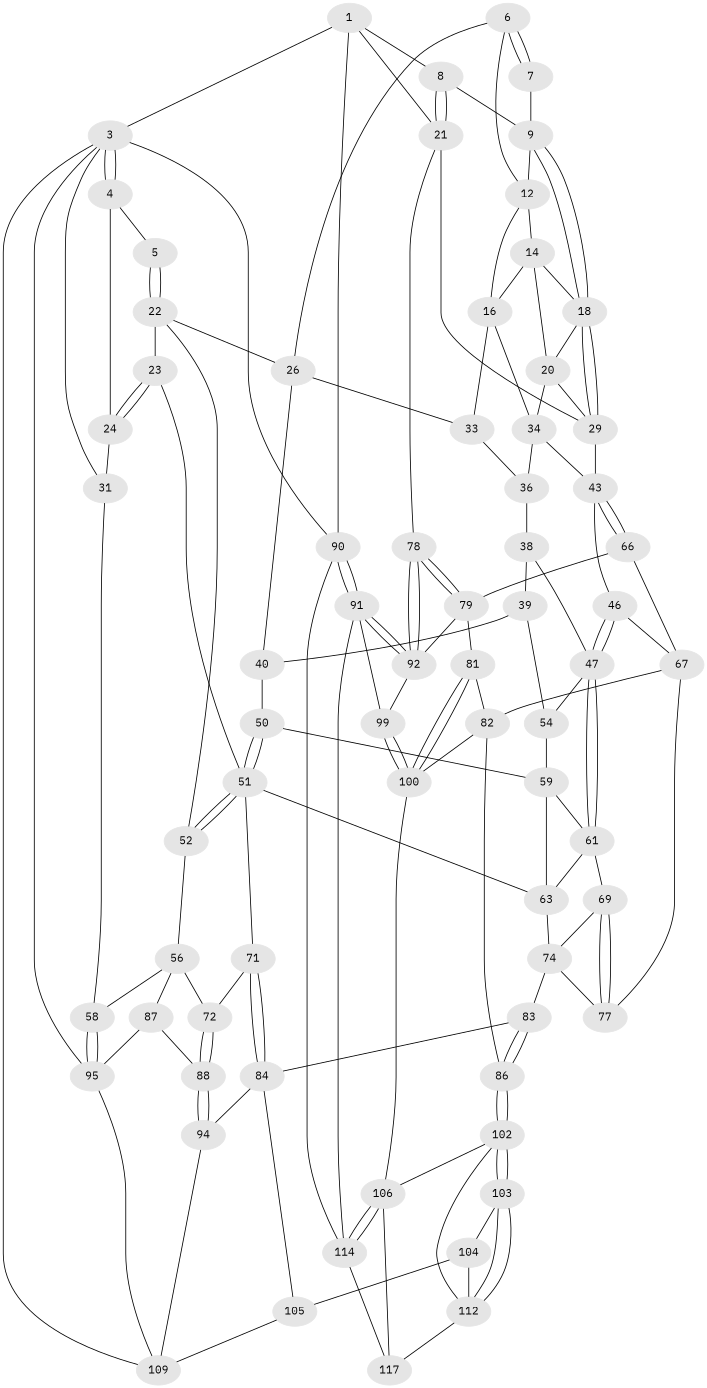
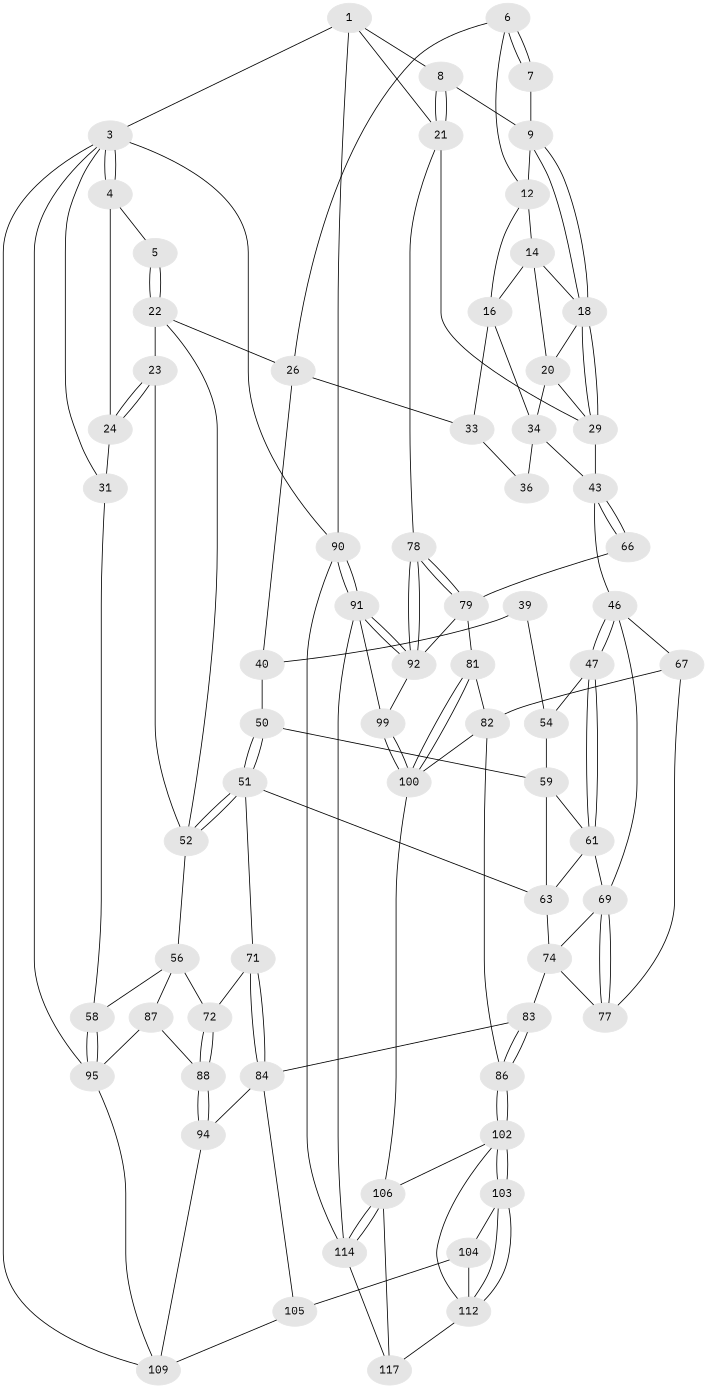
node "38": removed
edge "23" -- "51": now "23" -- "52"
edge "66" -- "67": removed
edge "46" -- "69": added
